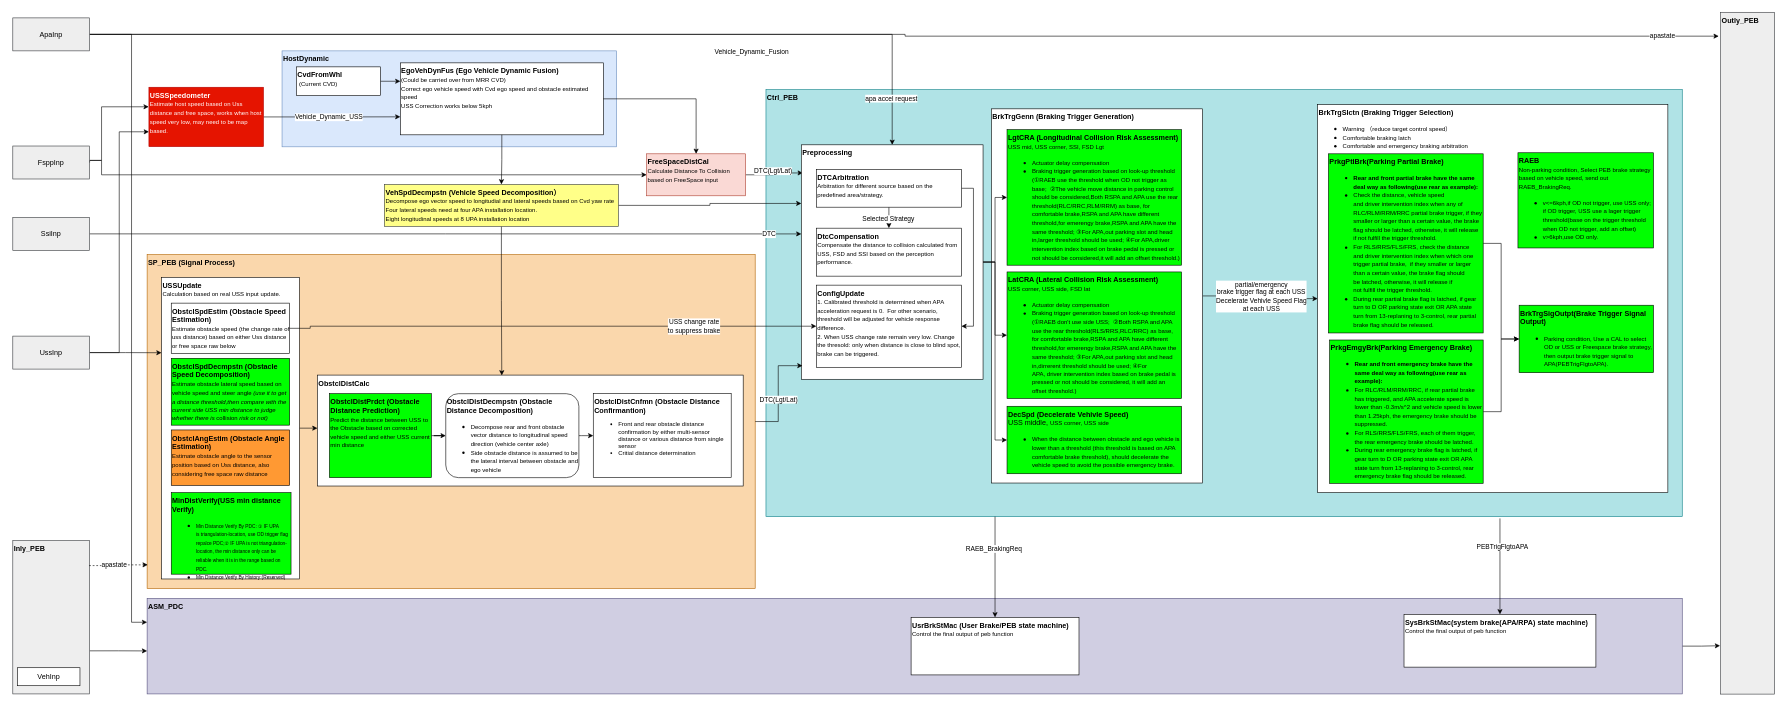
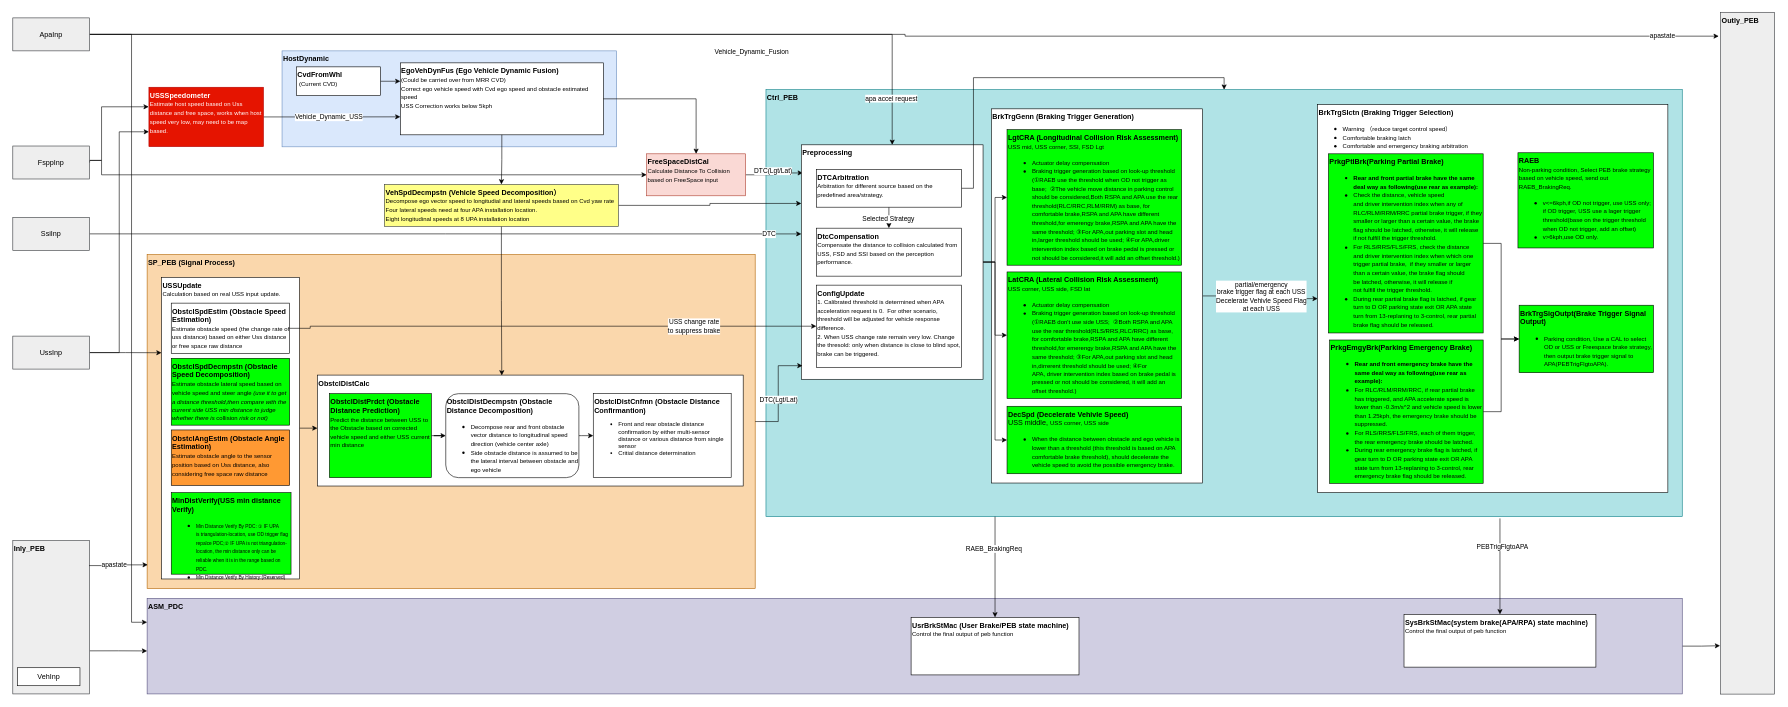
edge "DTCArbitration Arbitration for different source based on the predefined area/strategy." -> "ConfigUpdate1. Calibrated threshold is determined when APA acceleration request is 0. For other scenario, threshold will be adjusted for vehicle response difference. 2. When USS change rate remain very low. Change the thresold: only when distance is close to blind spot, brake can be triggered.": now "DTCArbitration Arbitration for different source based on the predefined area/strategy." -> "Ctrl_PEB"
node "ObstclSpdEstim (Obstacle Speed Estimation)Estimate obstacle speed (the change rate of uss distance) based on either Uss distance or free space raw below": label "ObstclSpdEstim (Obstacle Speed Estimation)Estimate obstacle speed (the change rate of uss distance) based on either Uss distance or free space raw below" -> "ObstclSpdEstim (Obstacle Speed Estimation)Estimate obstacle speed (the change rate of uss distance) based on either Uss distance or free space raw distance"
edge "Inly_PEB" -> "SP_PEB (Signal Process)": style dashed -> solid
